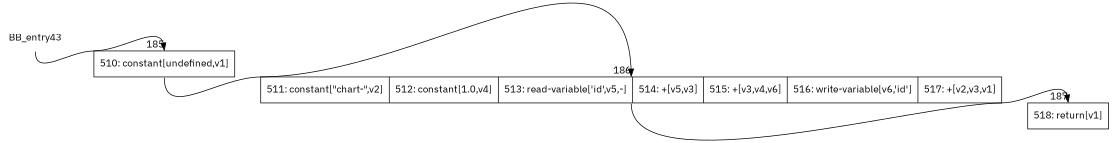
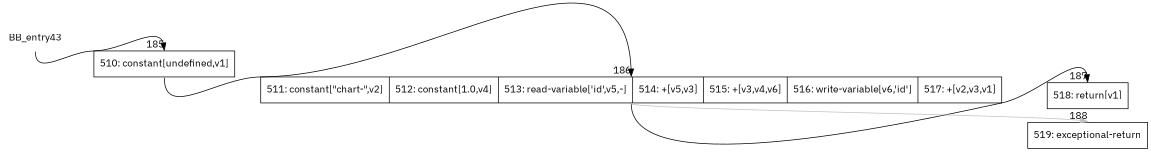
node "519: exceptional-return": added
